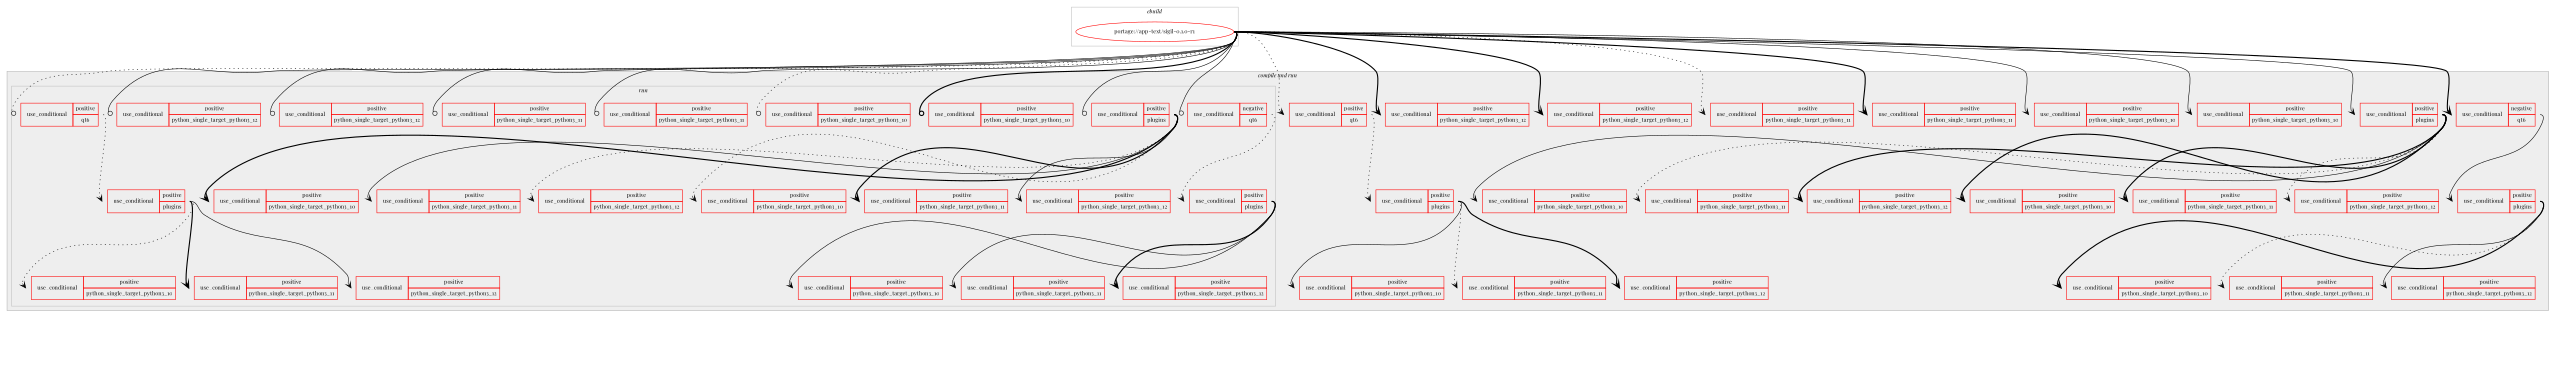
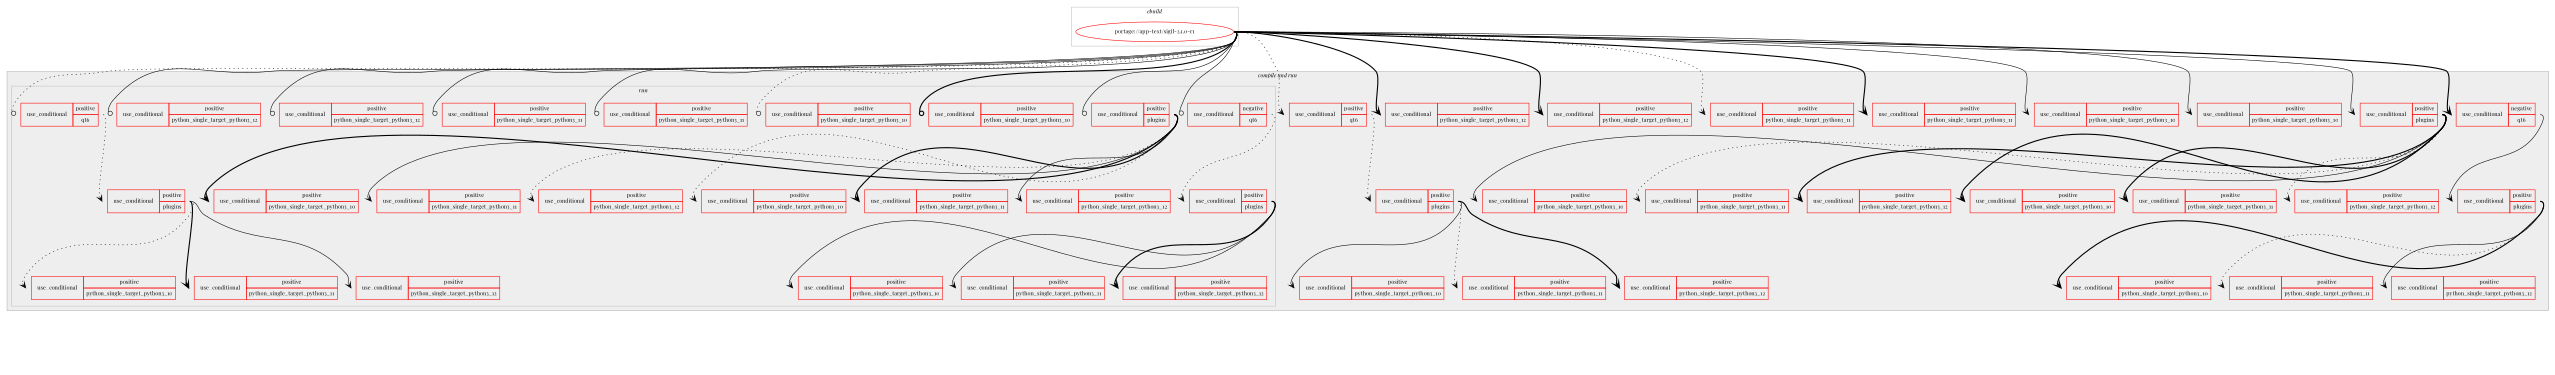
node "portage://app-text/sigil-0.1.0-r1": label "portage://app-text/sigil-0.1.0-r1" -> "portage://app-text/sigil-2.1.0-r1"
